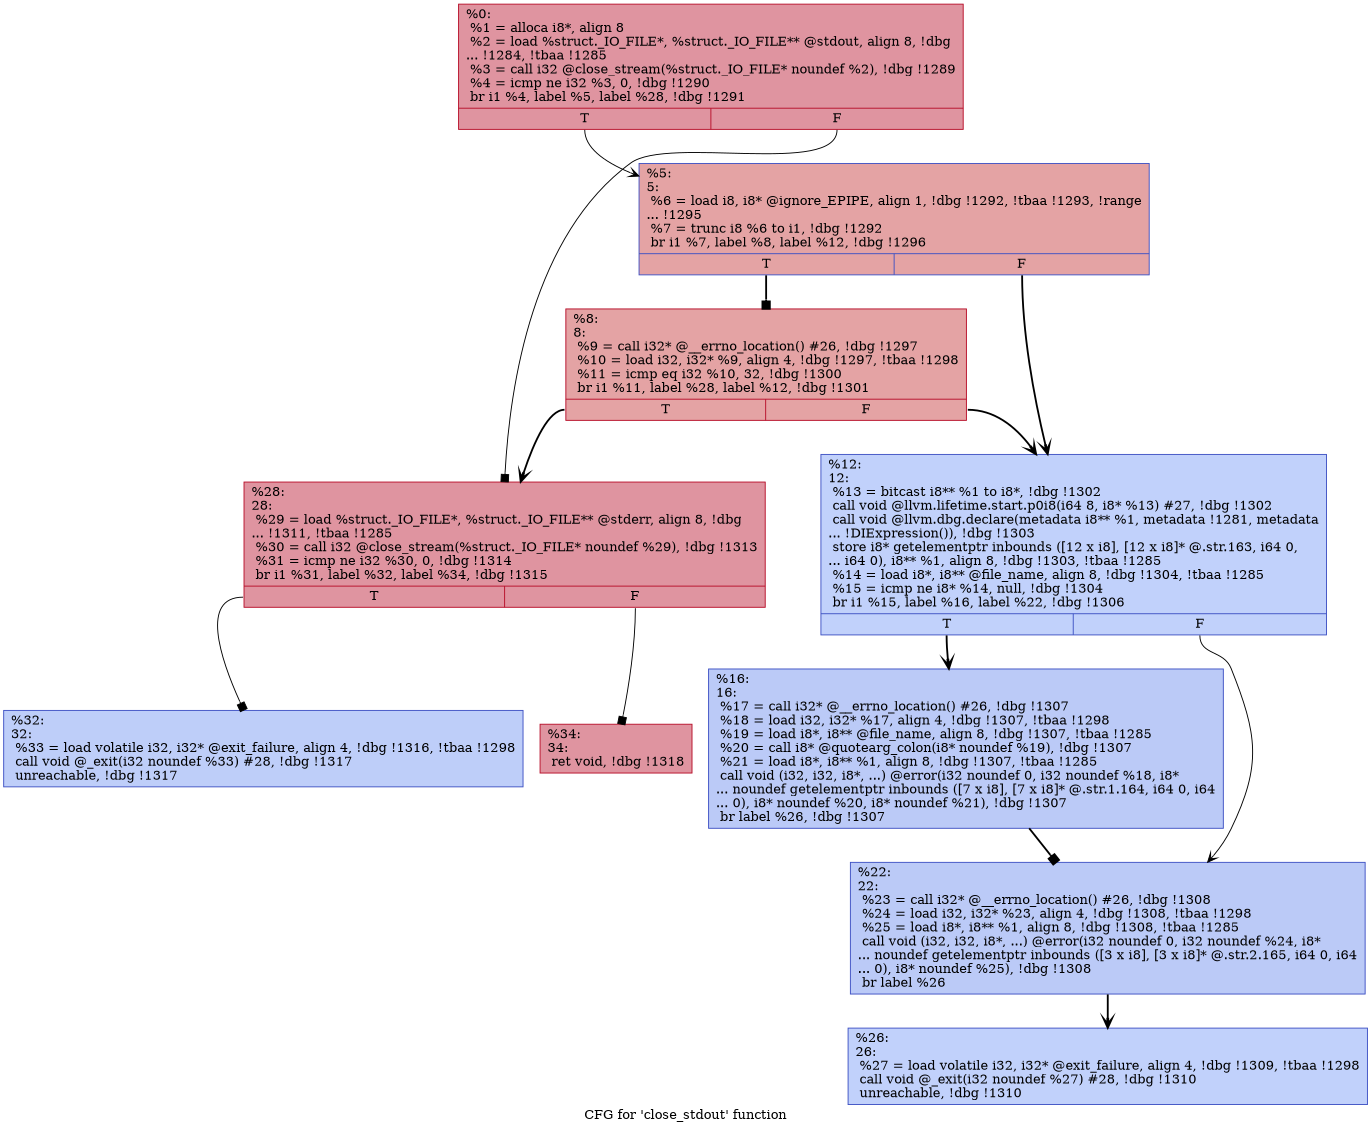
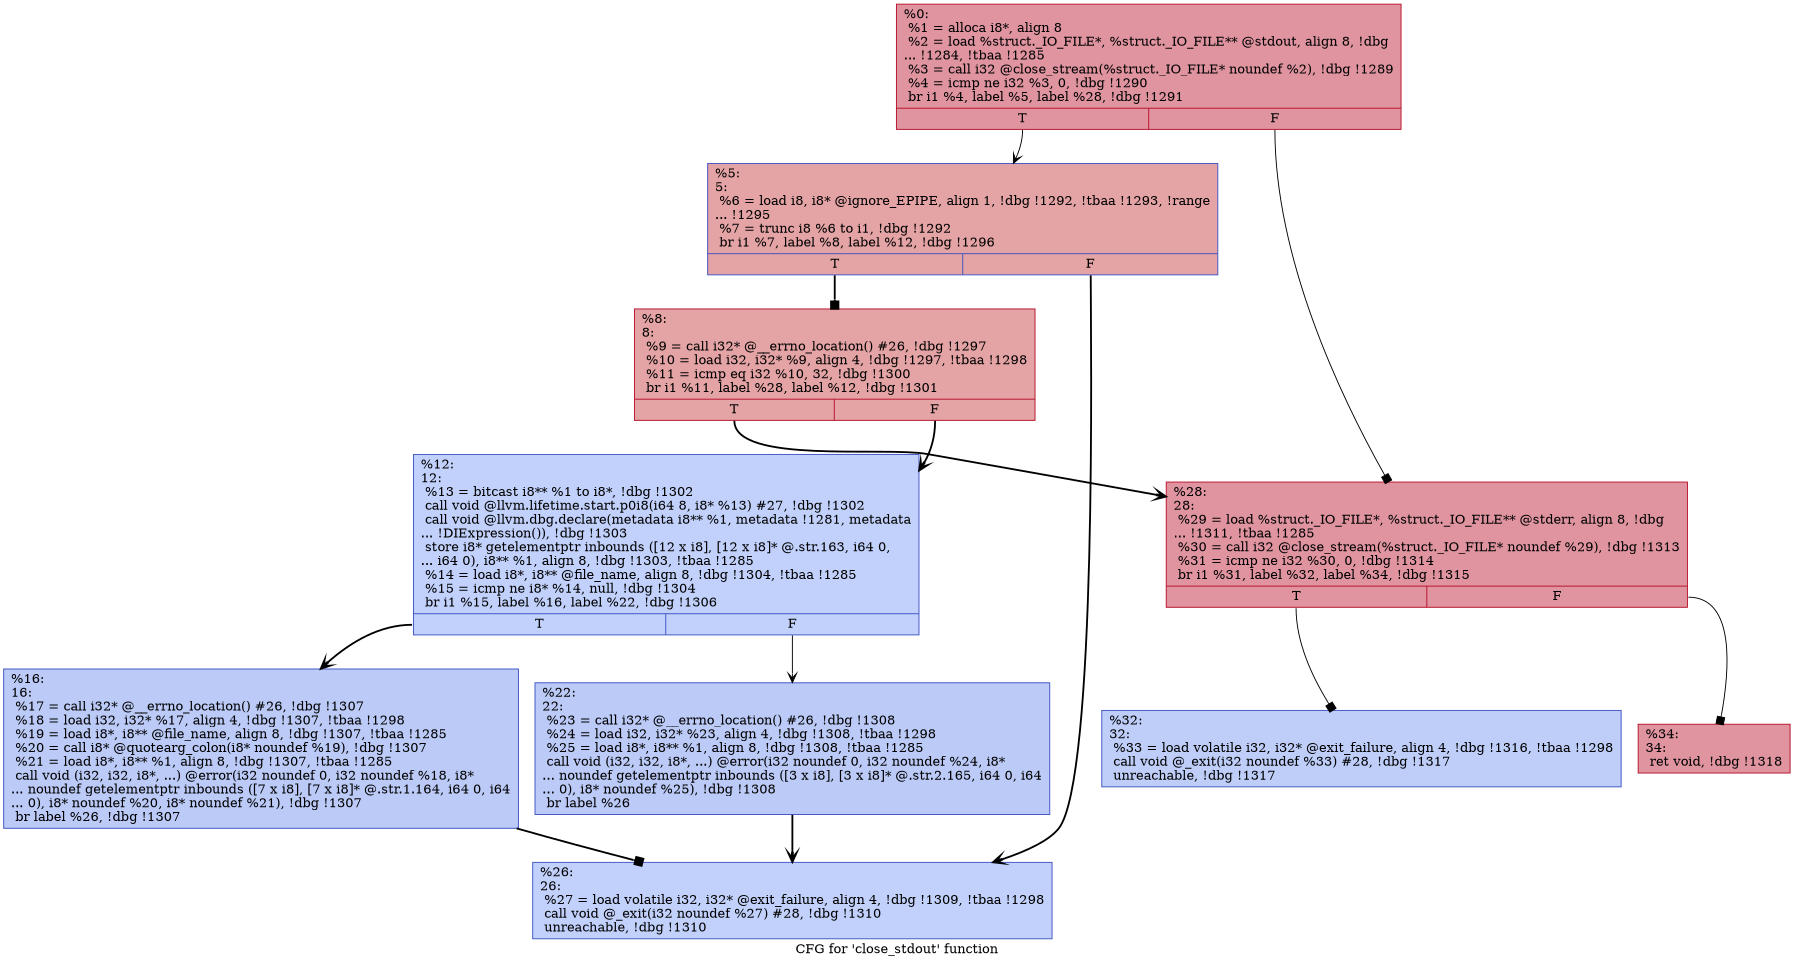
edge "%5:" -> "%12:": now "%5:" -> "%26:"
edge "%16:" -> "%22:": now "%16:" -> "%26:"
